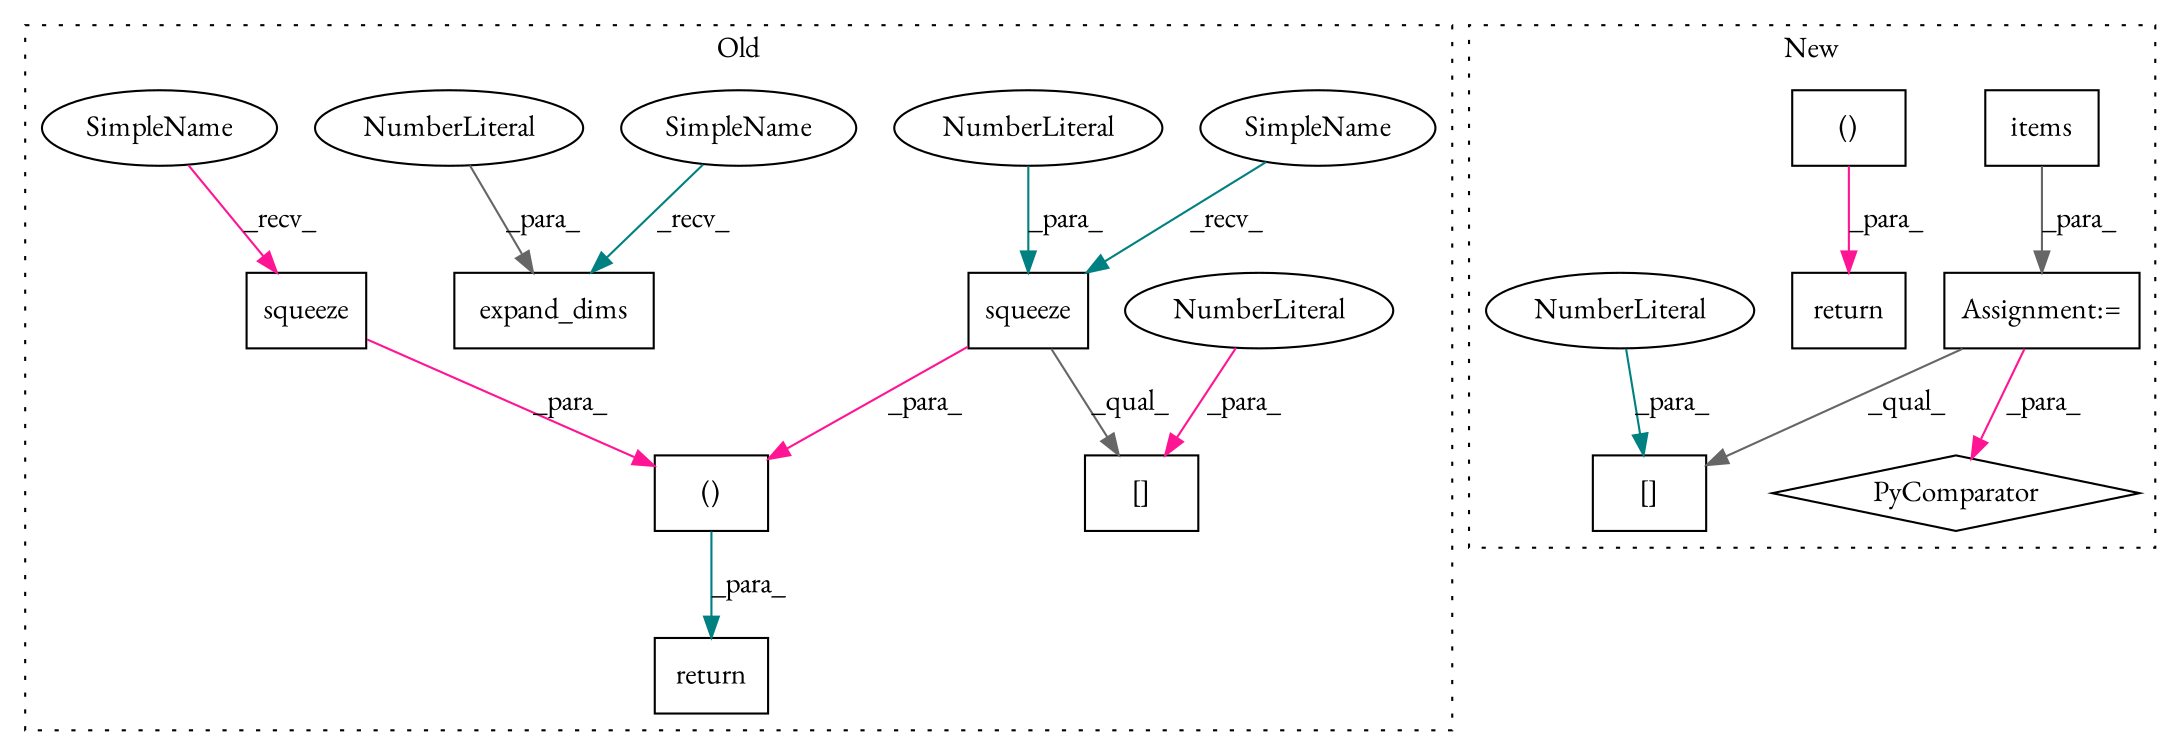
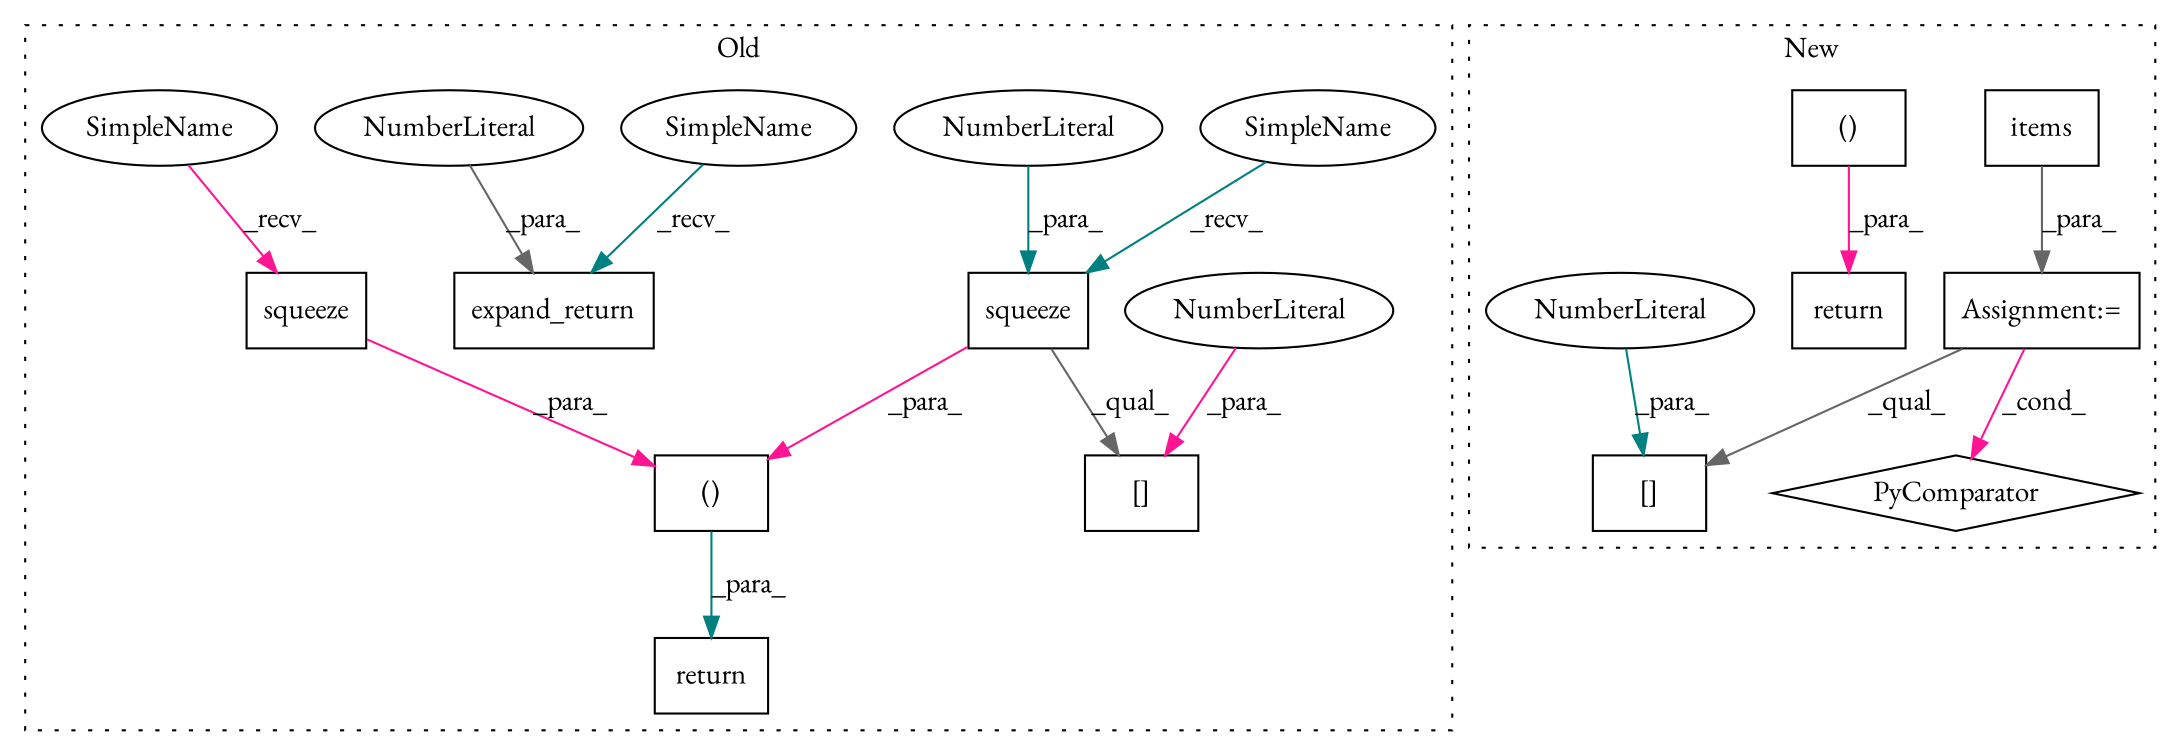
node "expand_dims": label "expand_dims" -> "expand_return"
edge "Assignment:=" -> "PyComparator": label "_para_" -> "_cond_"
